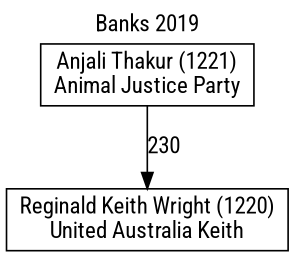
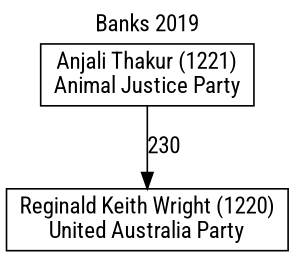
node "Reginald Keith Wright (1220) United Australia Keith": label "Reginald Keith Wright (1220) United Australia Keith" -> "Reginald Keith Wright (1220) United Australia Party"
